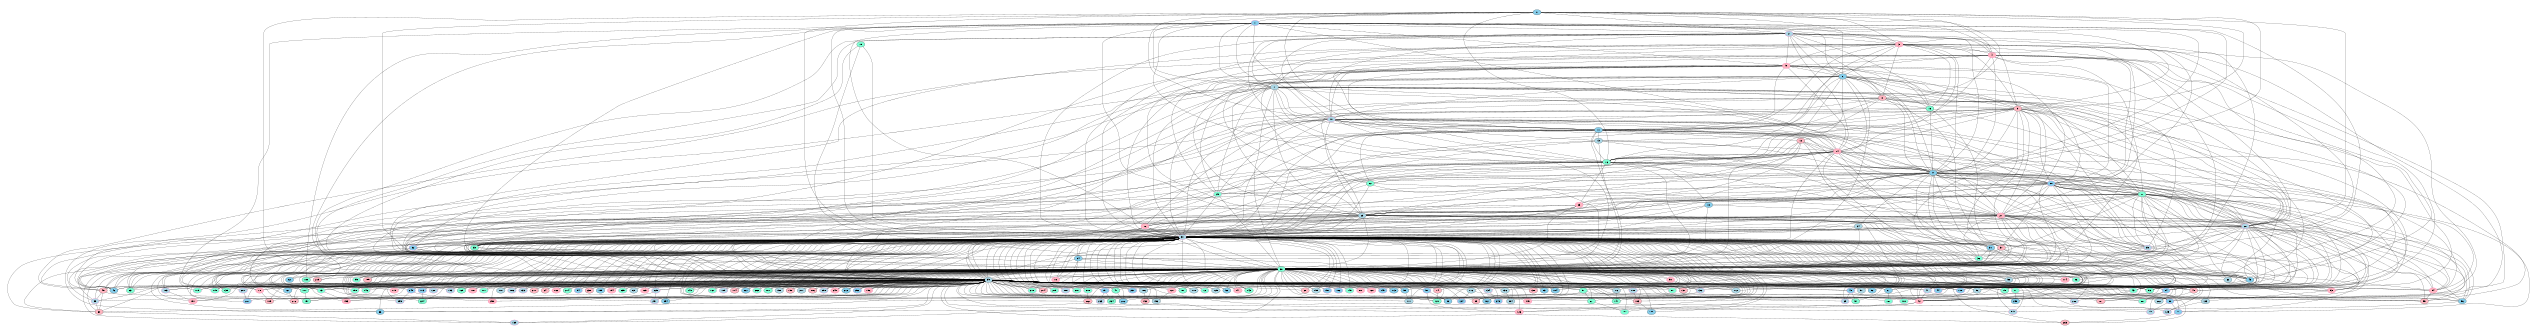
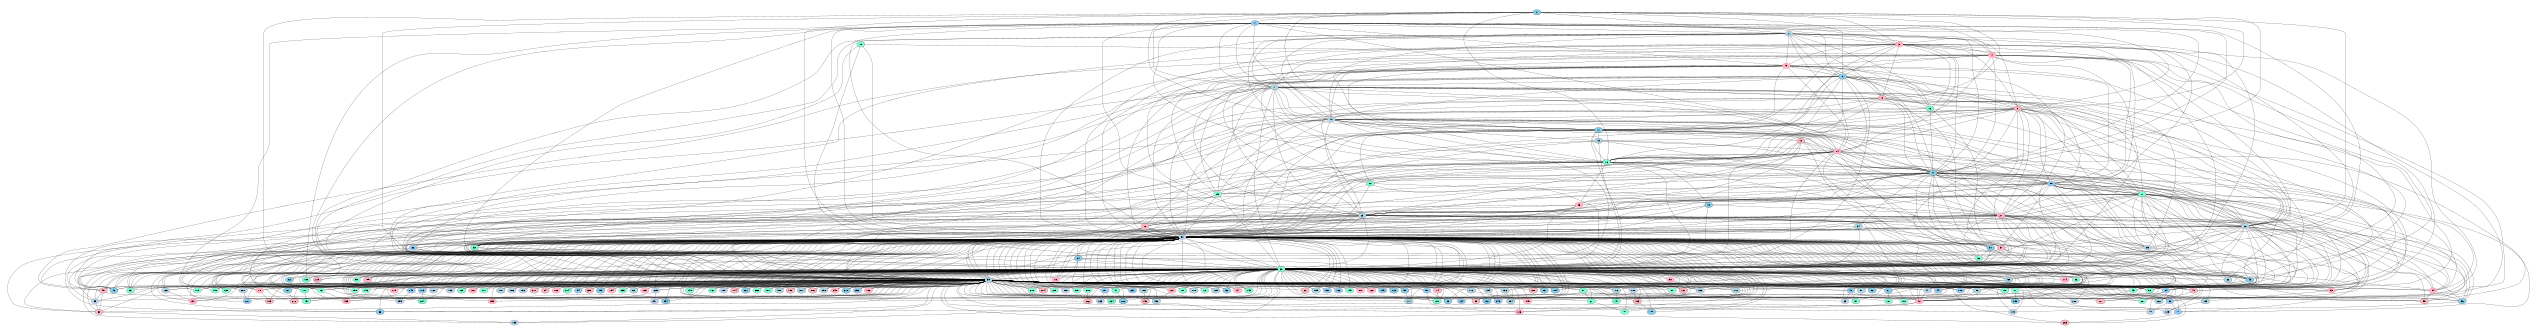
edge "0" -- "4": now "19" -- "4"
edge "116" -- "124": now "30" -- "124"
node "519": label "519" -> "119"
